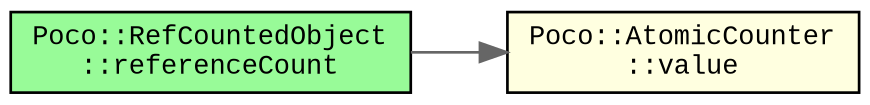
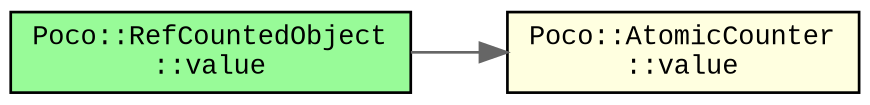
node "Poco::RefCountedObject ::referenceCount": label "Poco::RefCountedObject ::referenceCount" -> "Poco::RefCountedObject ::value"
